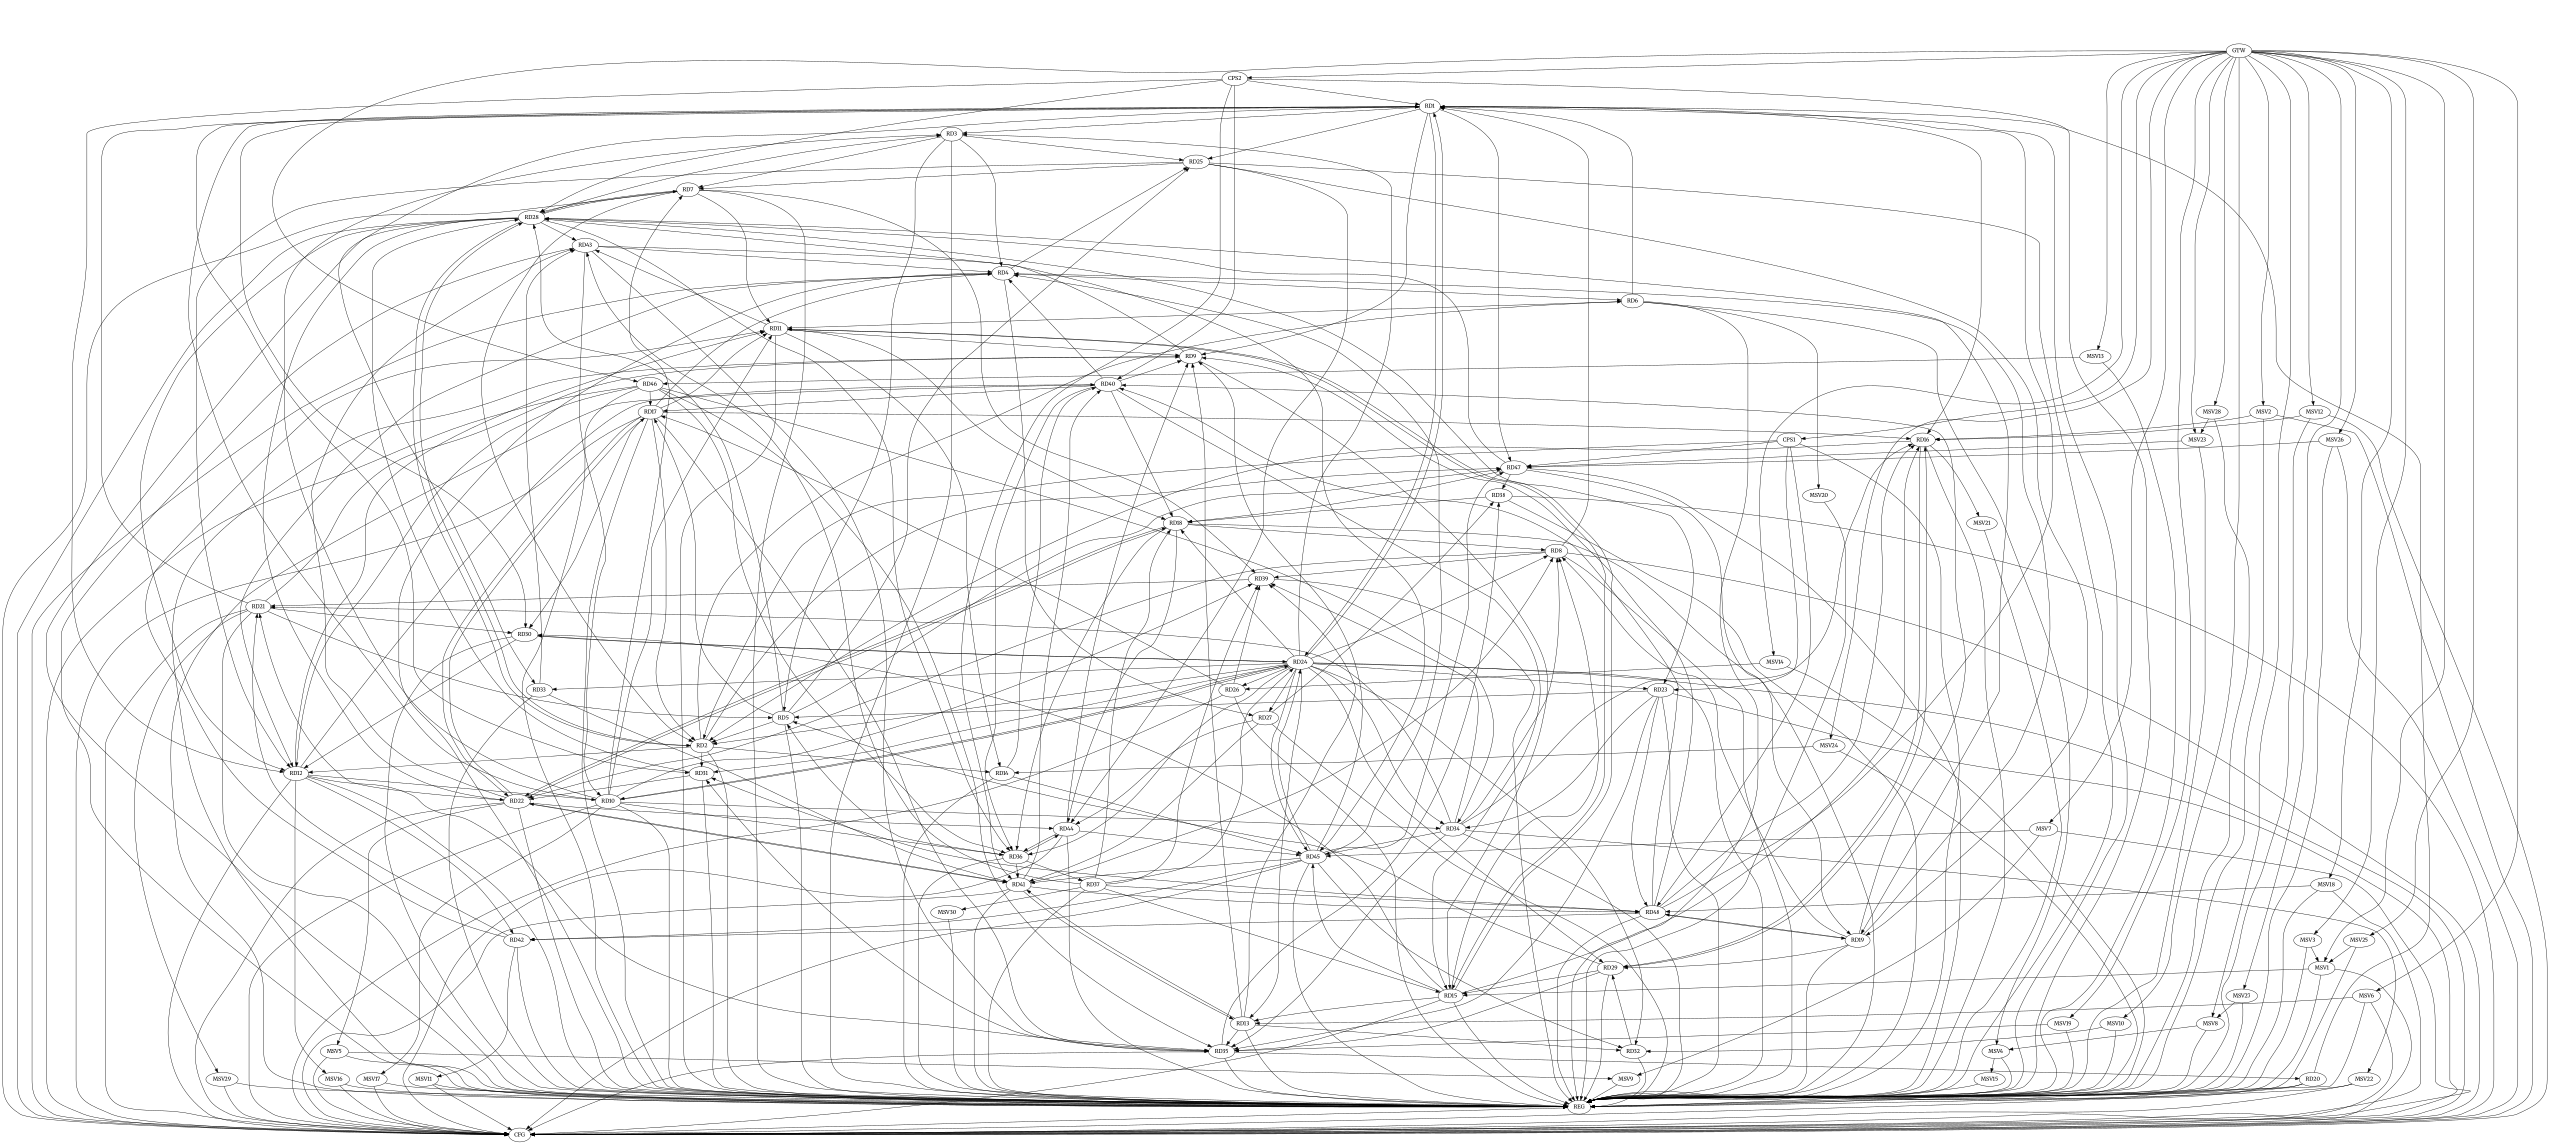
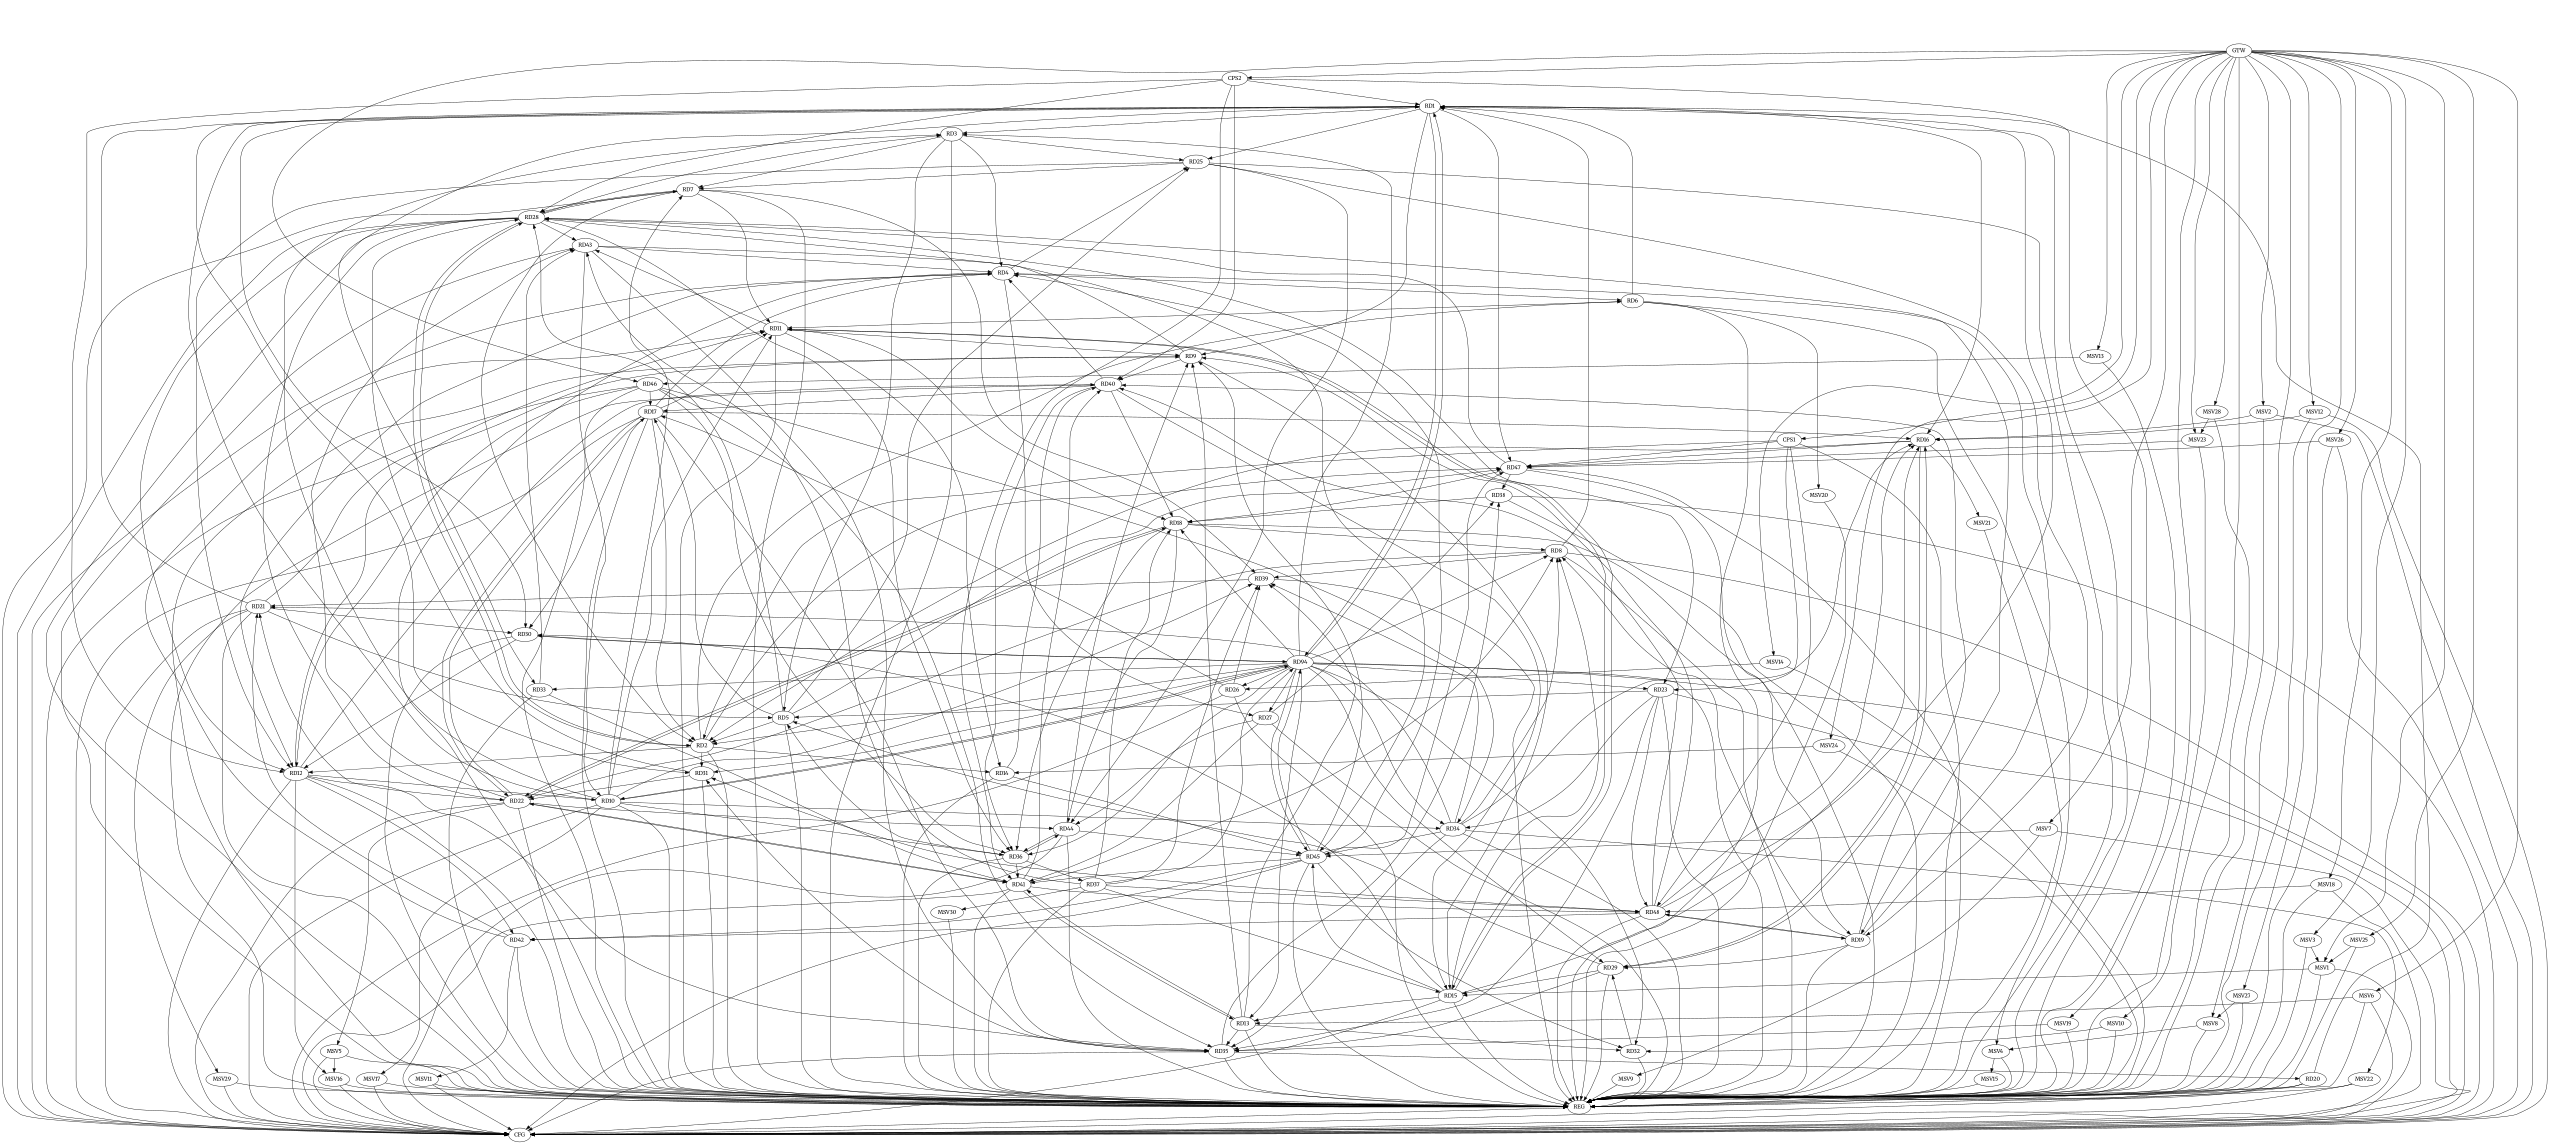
edge "RD40" -> "RD9": reversed
node "RD24": label "RD24" -> "RD94"
edge "RD16" -> "REG": now "RD16" -> "RD47"
edge "MSV5" -> "MSV9": now "MSV5" -> "MSV16"
